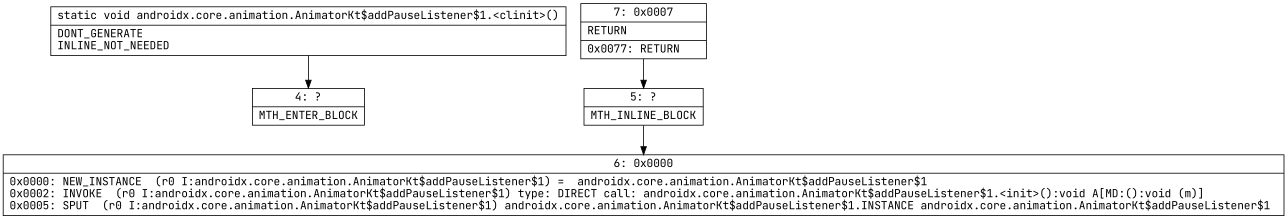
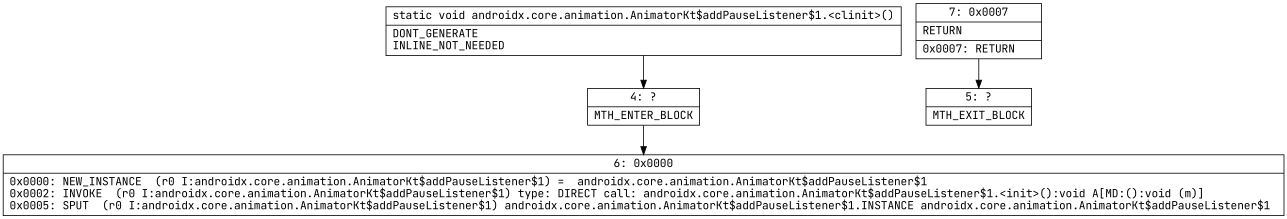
node "7: 0x0007": text "0x0077: RETURN" -> "0x0007: RETURN"
node "5: ?": text "MTH_INLINE_BLOCK" -> "MTH_EXIT_BLOCK"
edge "5: ?" -> "6: 0x0000": now "4: ?" -> "6: 0x0000"
